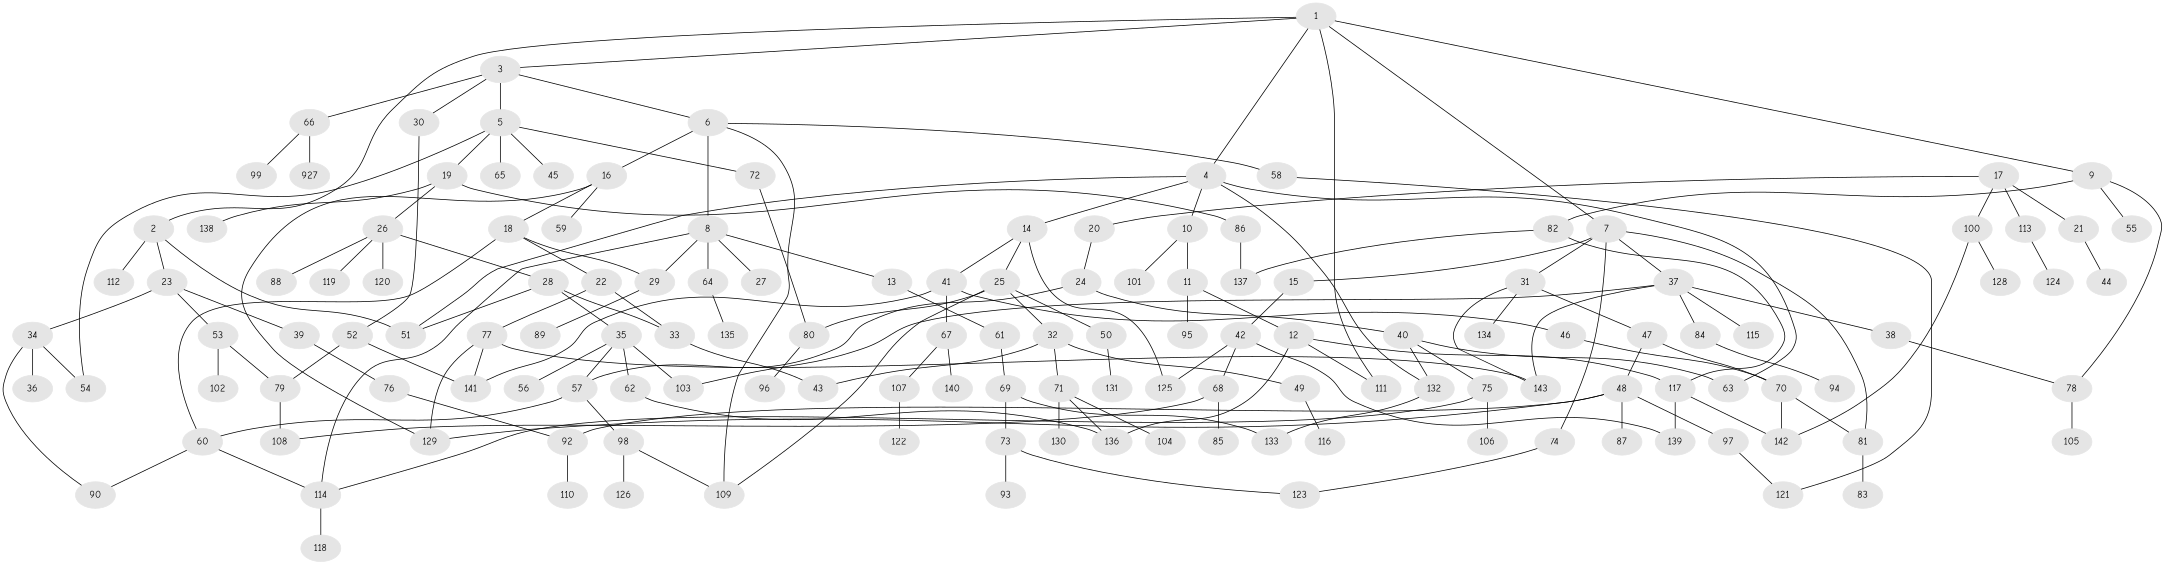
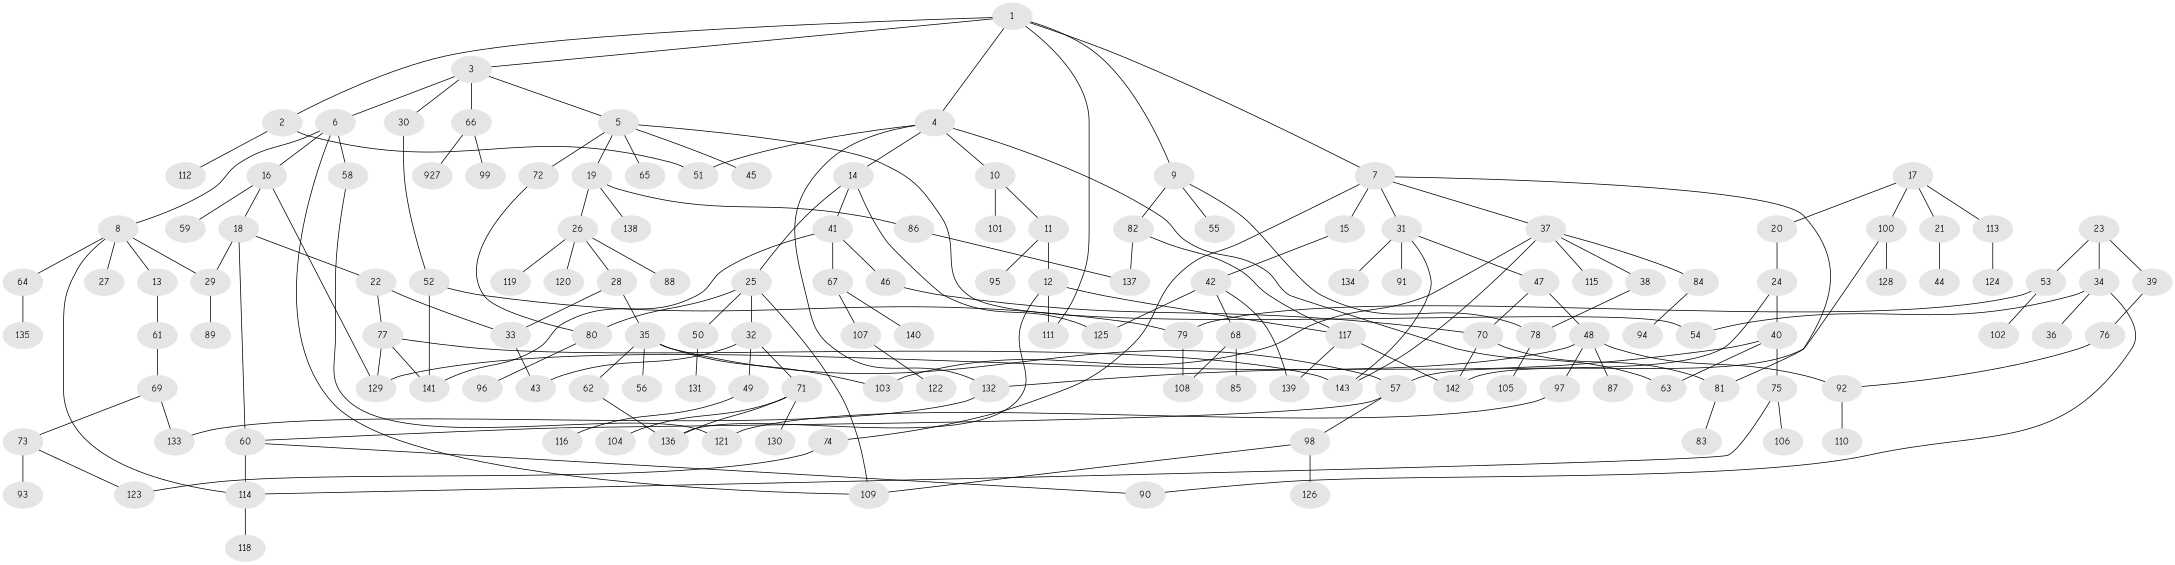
edge "2" -- "23": removed
node "91": added
edge "28" -- "51": removed
